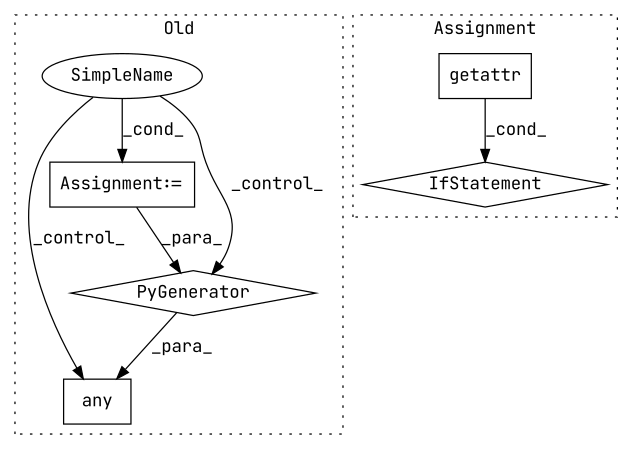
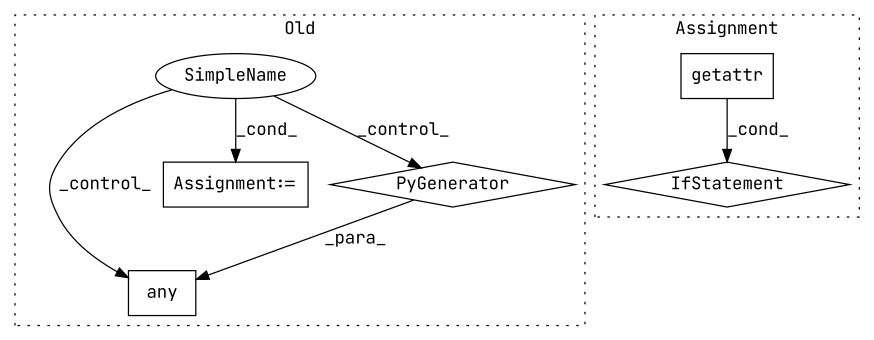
edge "Assignment:=" -> "PyGenerator": removed, label "_para_"
